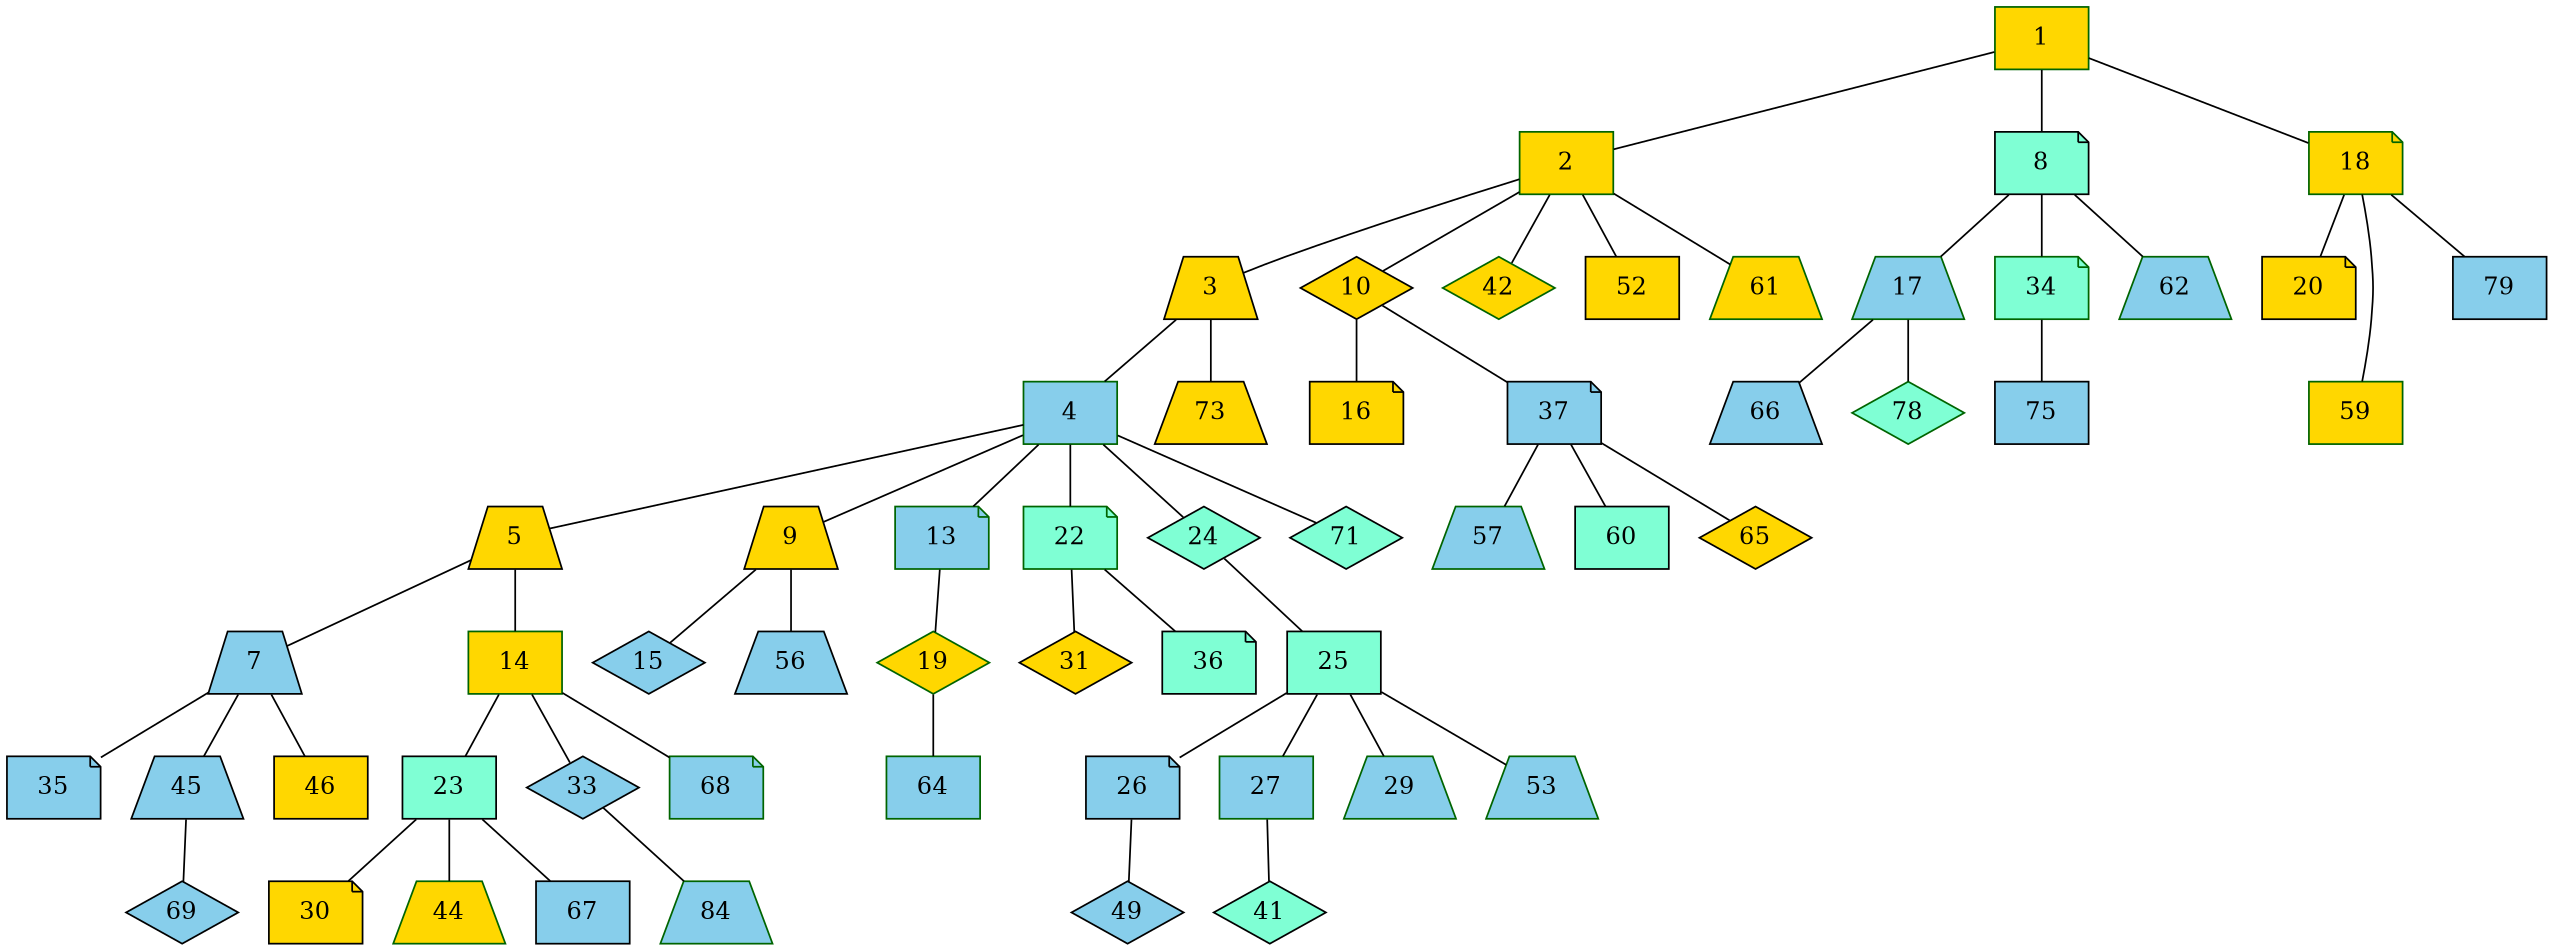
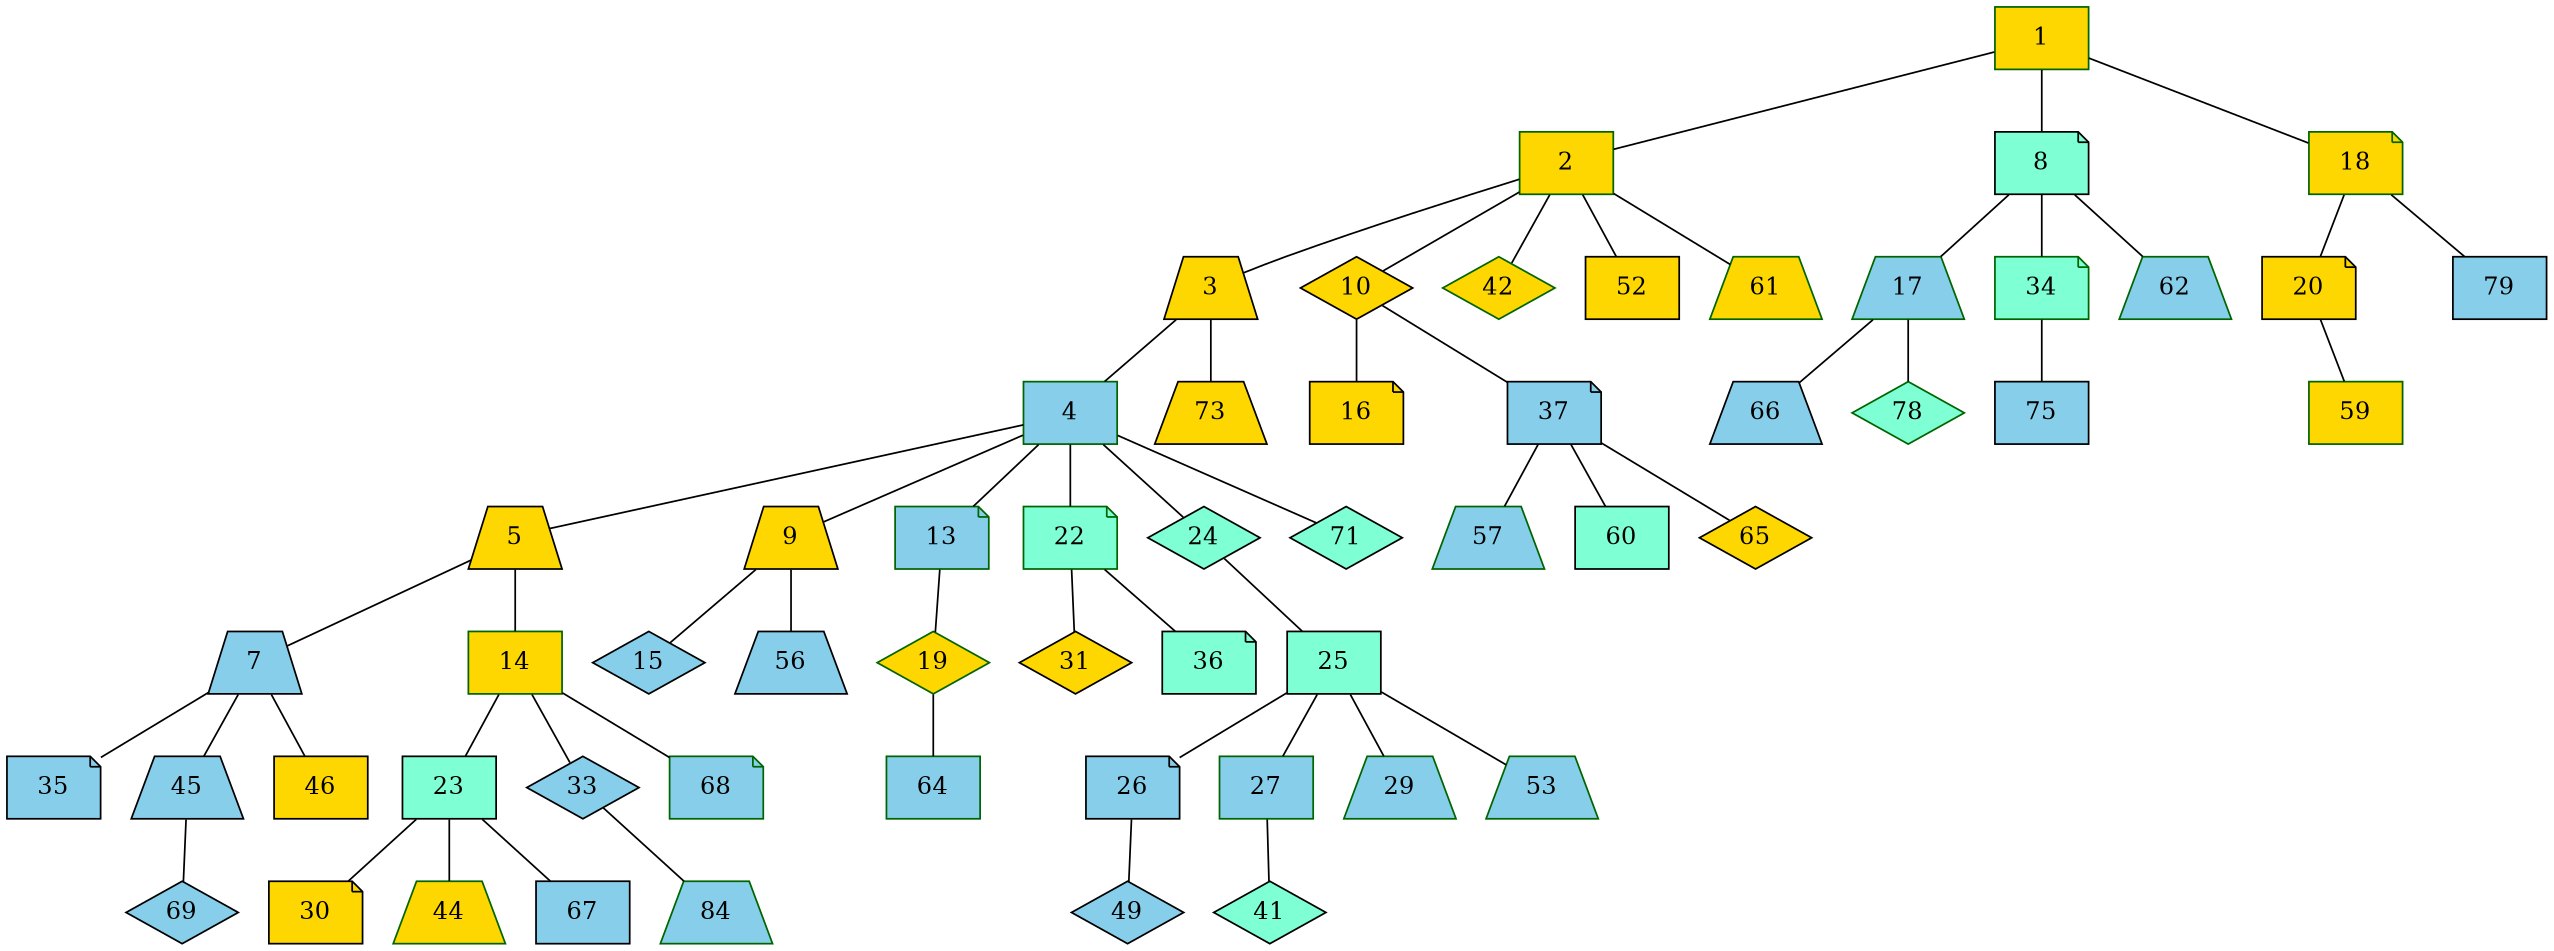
edge "18" -- "59": now "20" -- "59"
